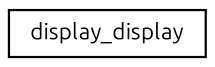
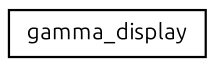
node "display_display": label "display_display" -> "gamma_display"
